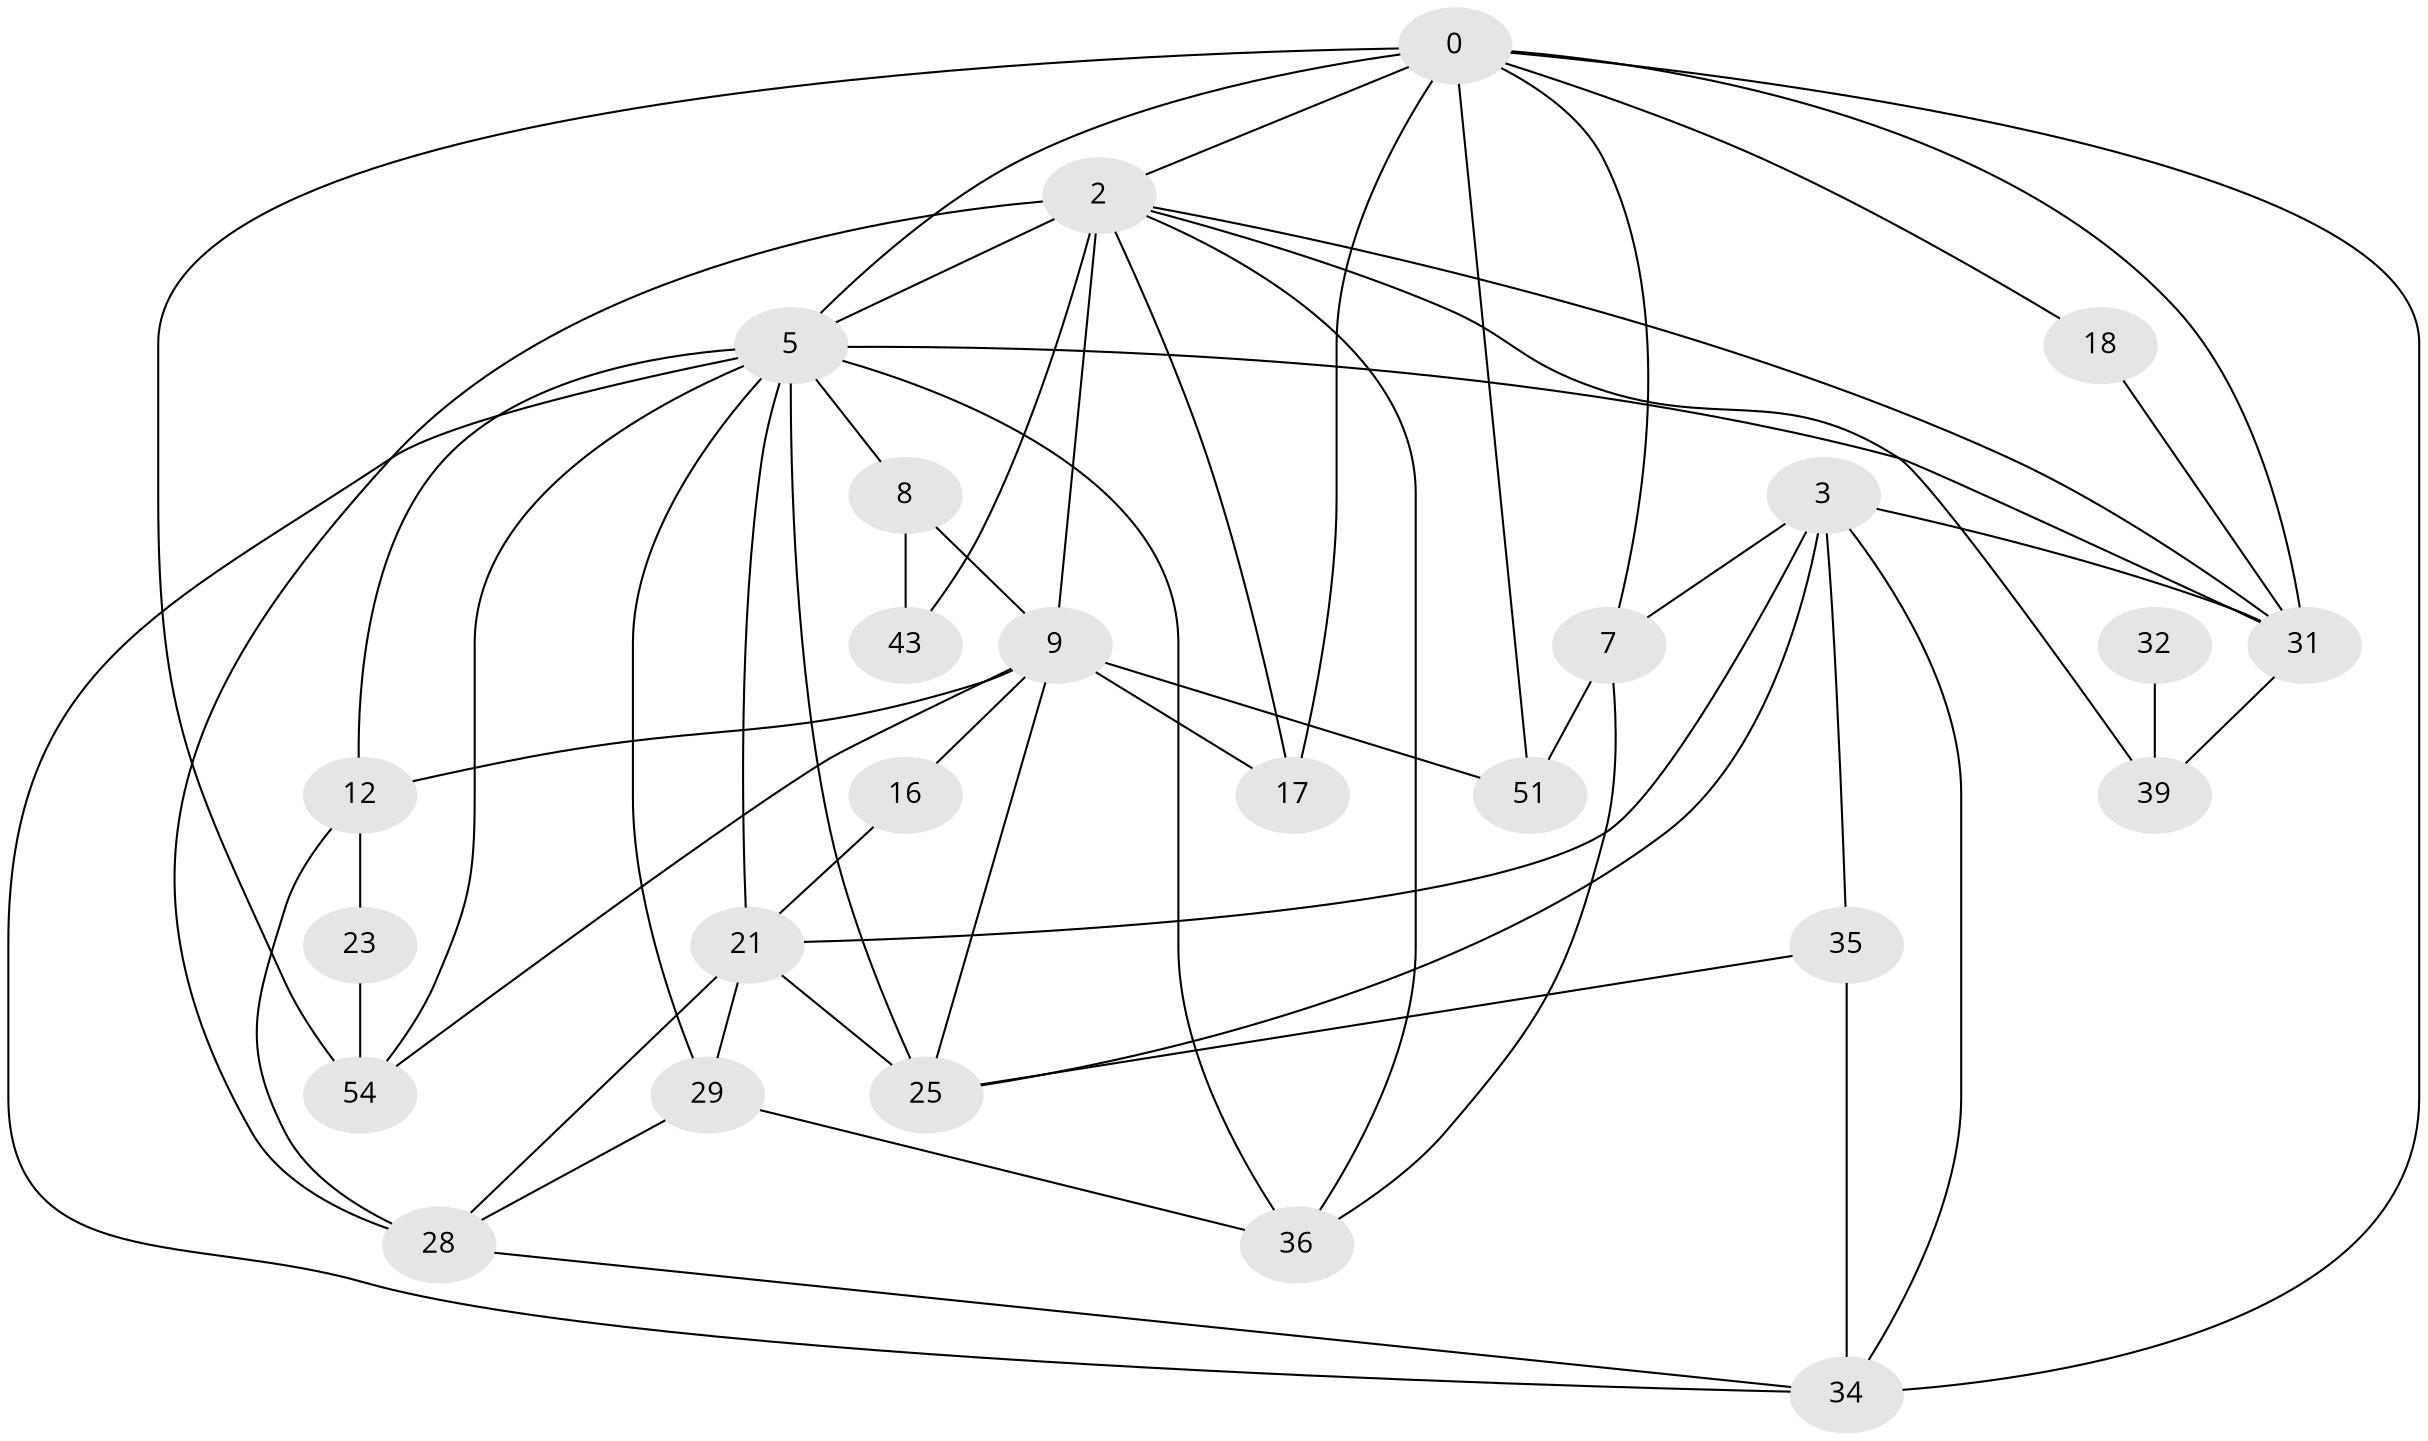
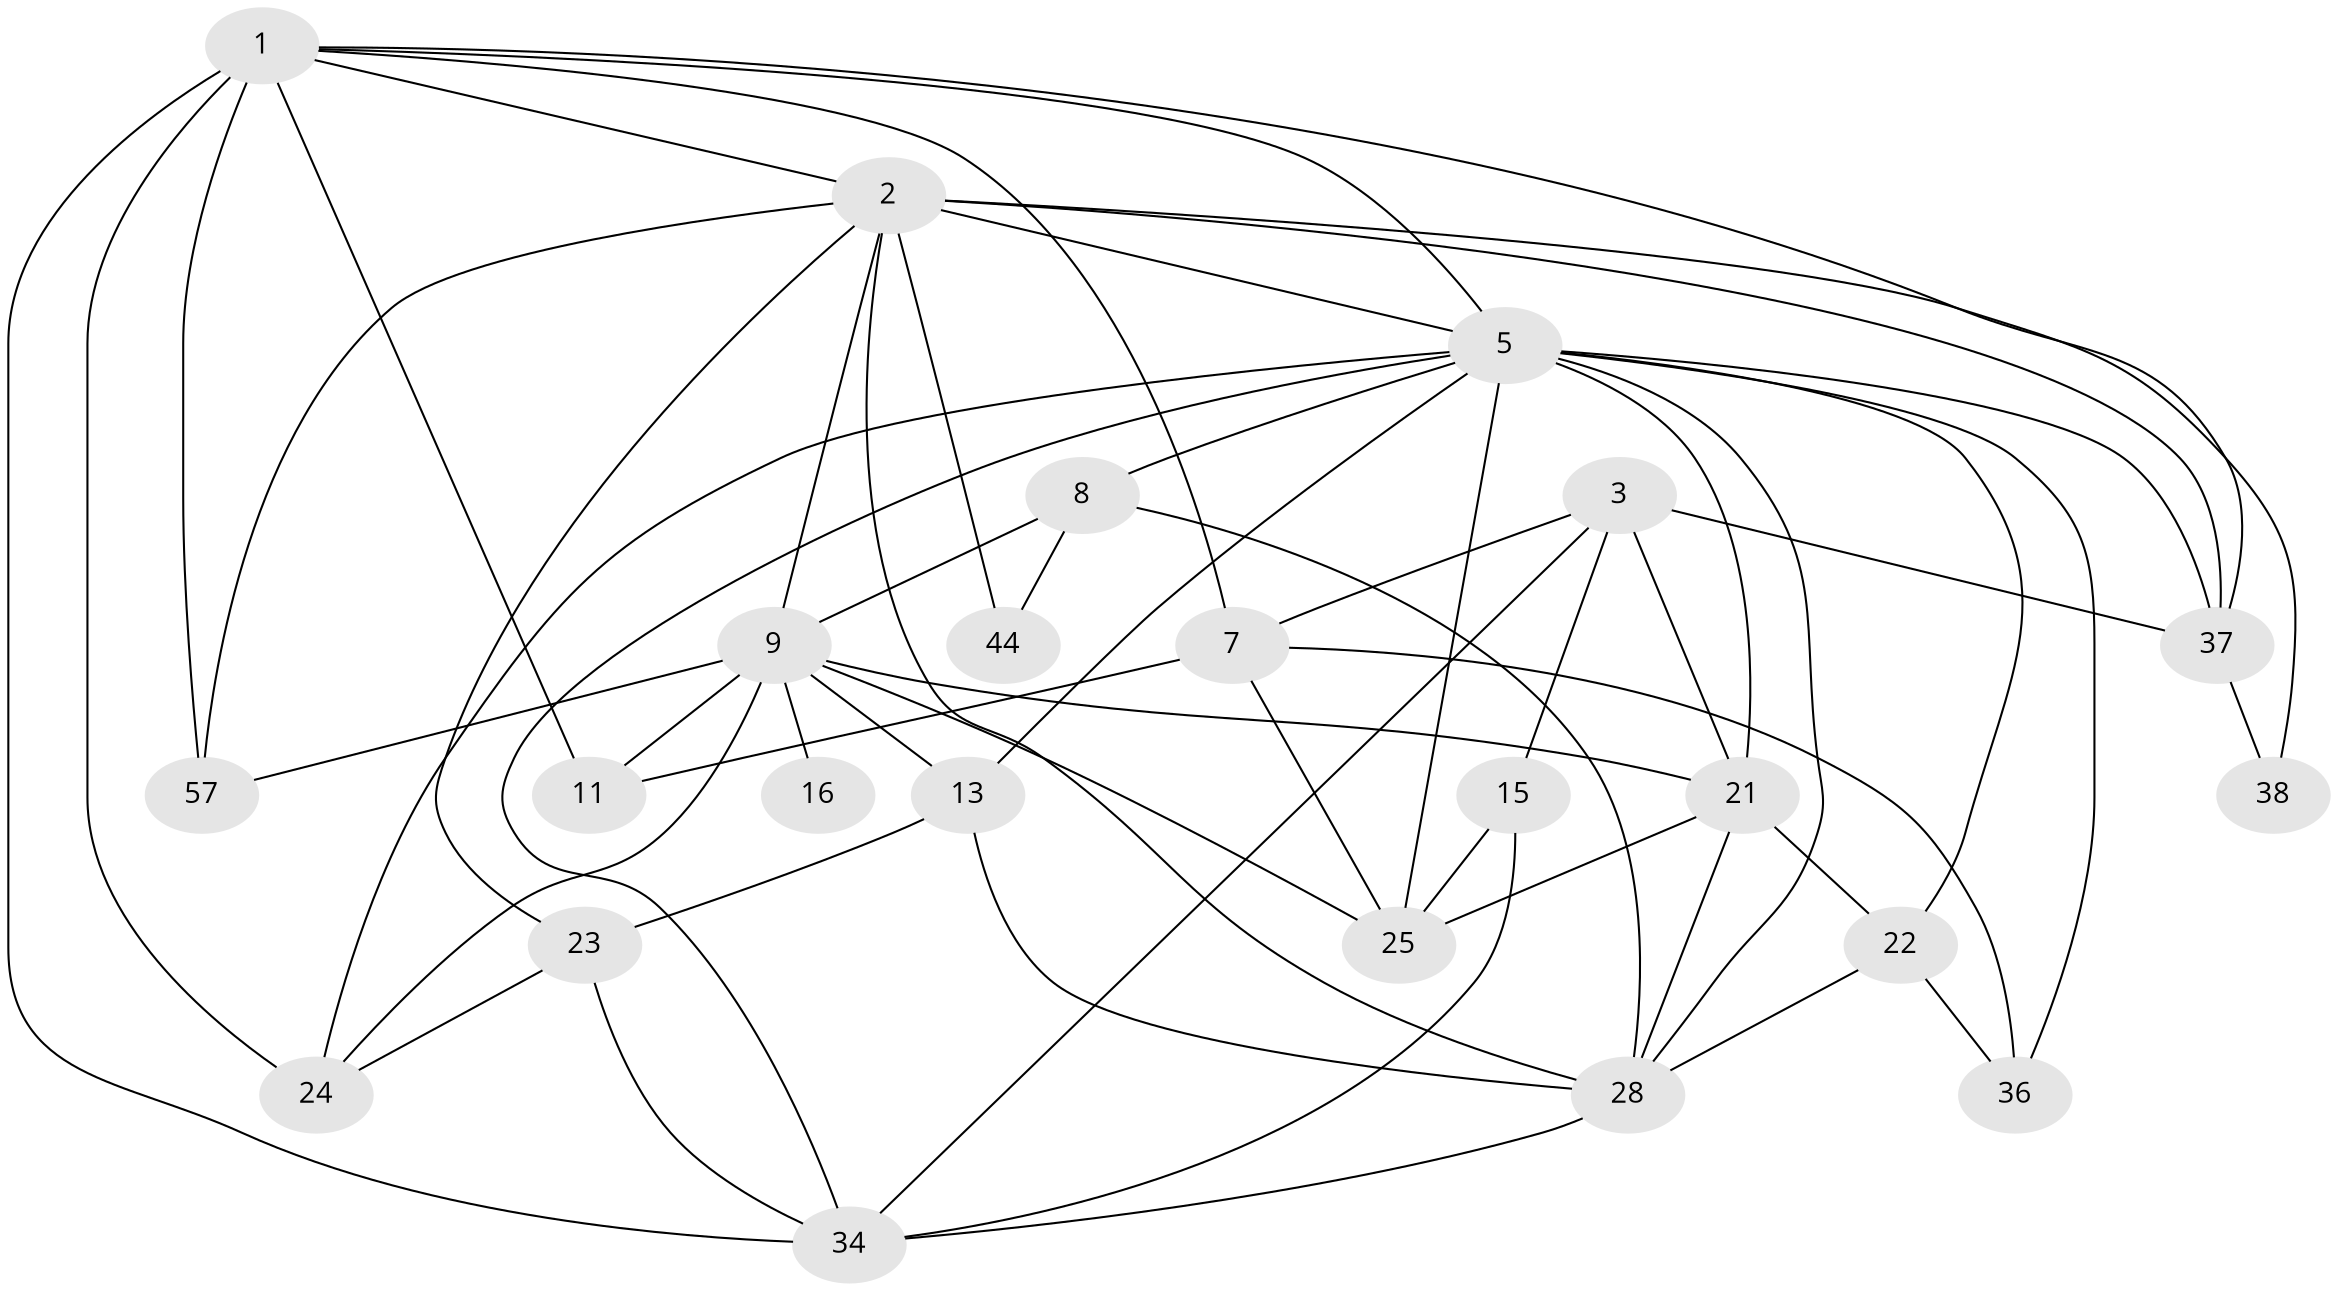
node "0": label "0" -> "1"
node "18": removed
node "43": label "43" -> "44"
node "32": removed
node "31": label "31" -> "37"
edge "2" -- "36": now "2" -- "23"
edge "5" -- "28": added
edge "8" -- "28": added
node "12": label "12" -> "13"
node "17": label "17" -> "57"
node "51": label "51" -> "11"
node "39": label "39" -> "38"
edge "16" -- "21": now "9" -- "21"
edge "3" -- "25": now "7" -- "25"
node "35": label "35" -> "15"
node "54": label "54" -> "24"
node "29": label "29" -> "22"
edge "23" -- "34": added
